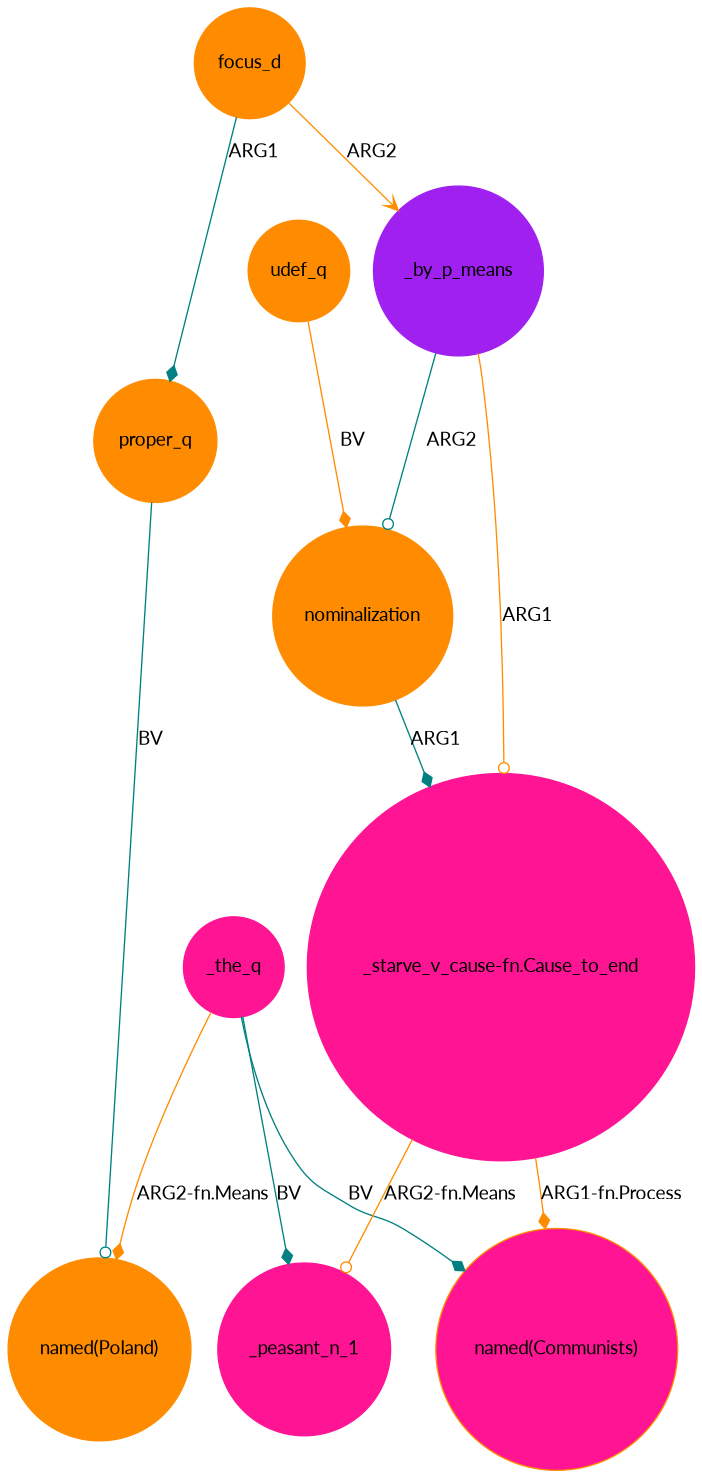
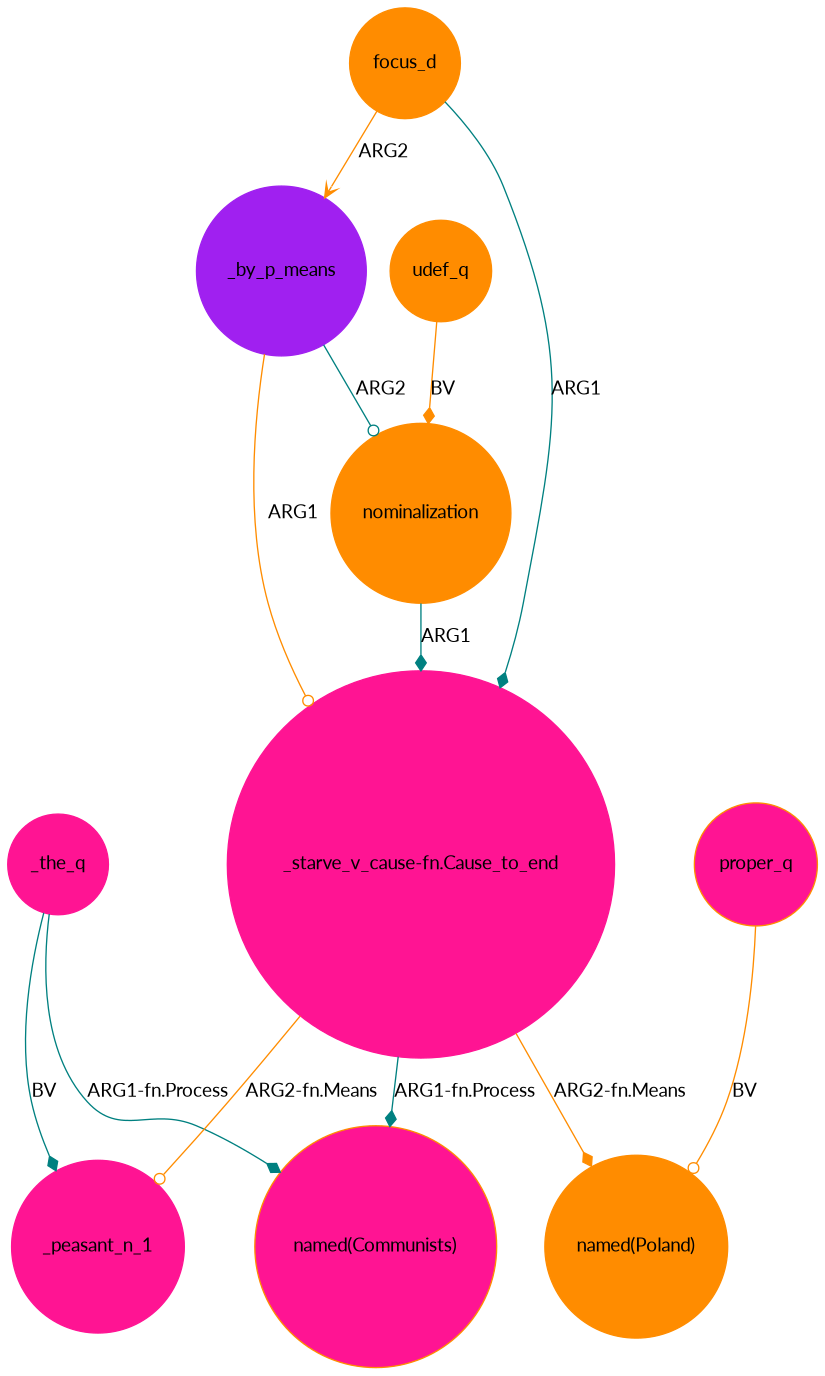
edge "focus_d" -> "proper_q": now "focus_d" -> "_starve_v_cause-fn.Cause_to_end"
node "proper_q": fillcolor darkorange -> deeppink
edge "proper_q" -> "named(Poland)": color teal -> darkorange
edge "_the_q" -> "named(Poland)": now "_starve_v_cause-fn.Cause_to_end" -> "named(Poland)"
edge "_starve_v_cause-fn.Cause_to_end" -> "named(Communists)": color darkorange -> teal
edge "_the_q" -> "named(Communists)": label "BV" -> "ARG1-fn.Process"
